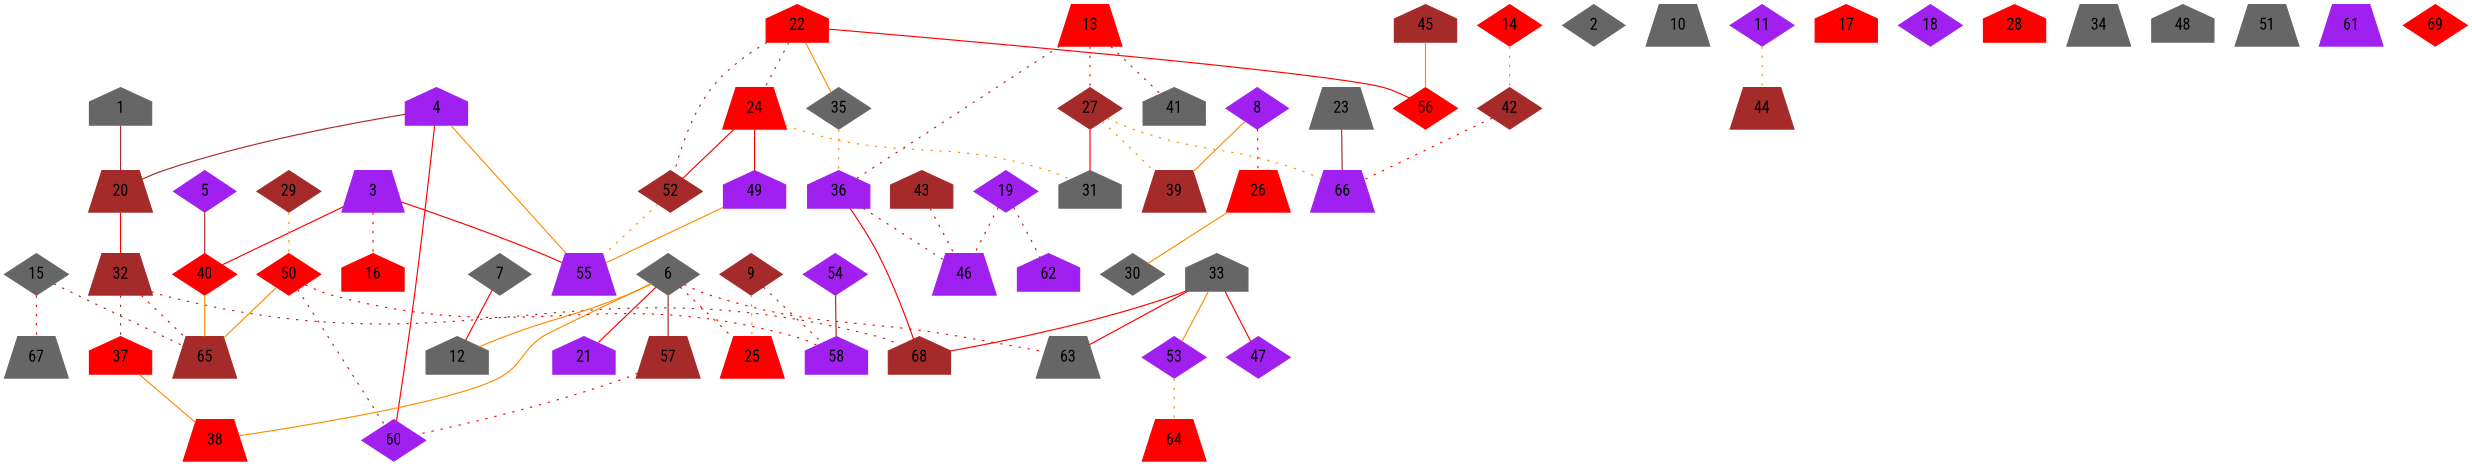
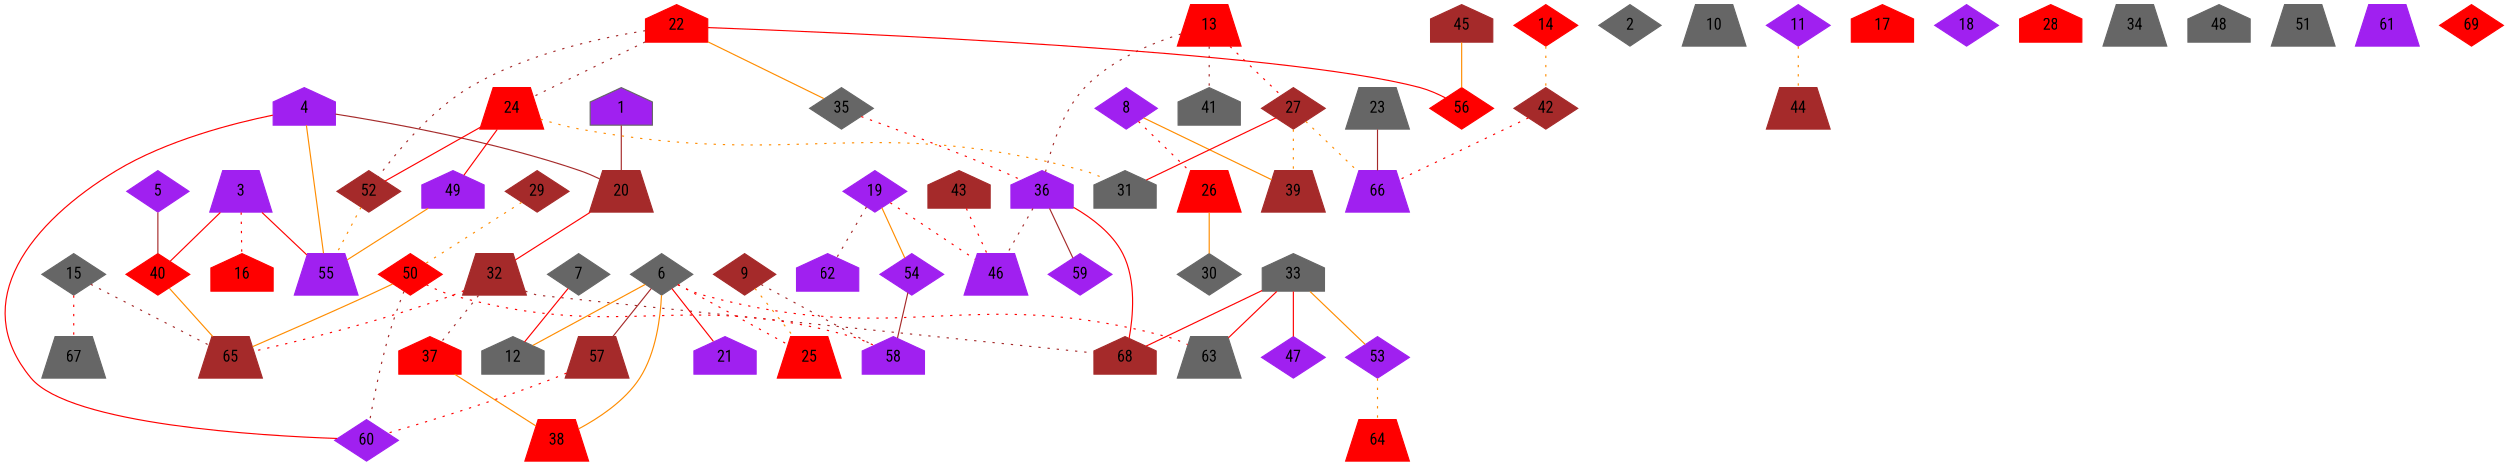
node "1": fillcolor gray40 -> purple
edge "35" -- "36": color darkorange -> red
edge "19" -- "54": added
node "59": added
